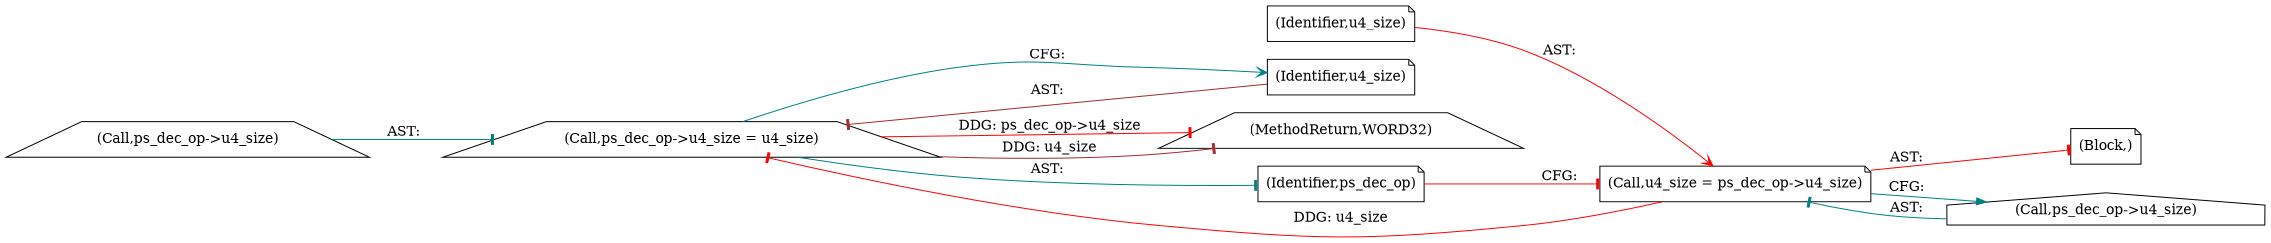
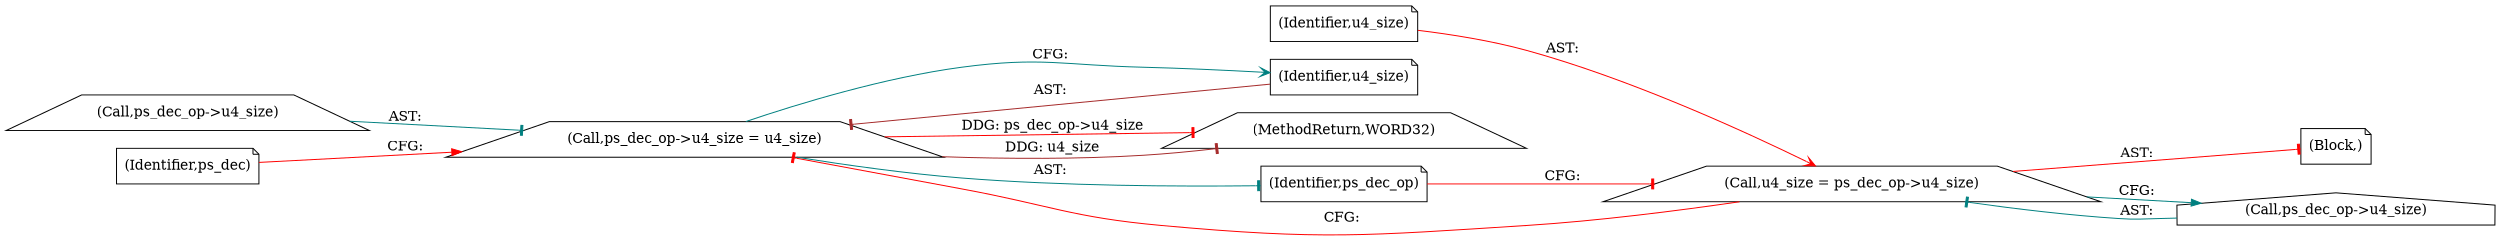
node "(Identifier,ps_dec)": added
node "(Call,u4_size = ps_dec_op->u4_size)": shape note -> trapezium
edge "(Call,u4_size = ps_dec_op->u4_size)" -> "(Call,ps_dec_op->u4_size = u4_size)": label "DDG: u4_size" -> "CFG: "
